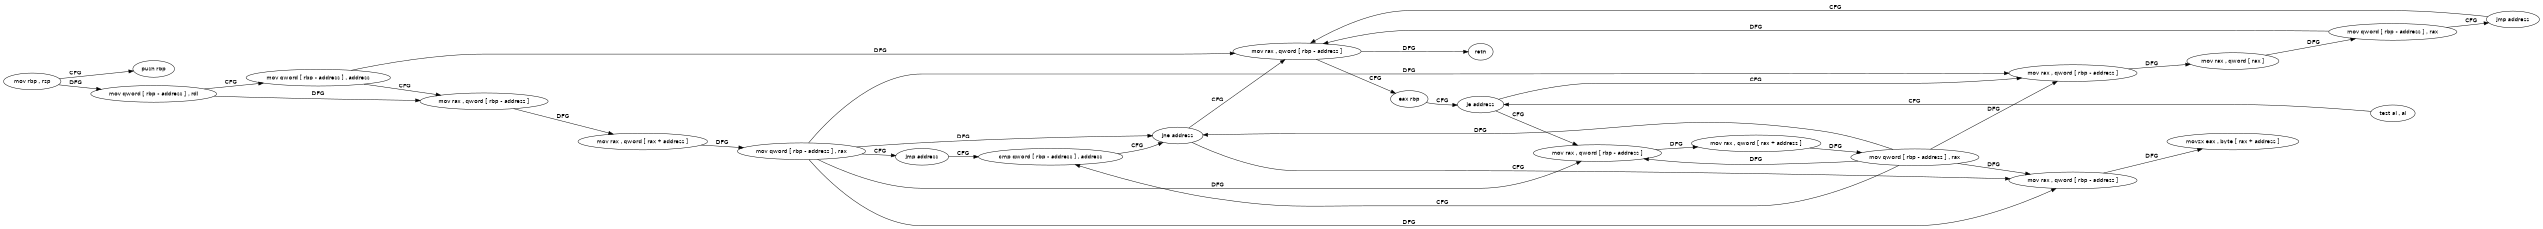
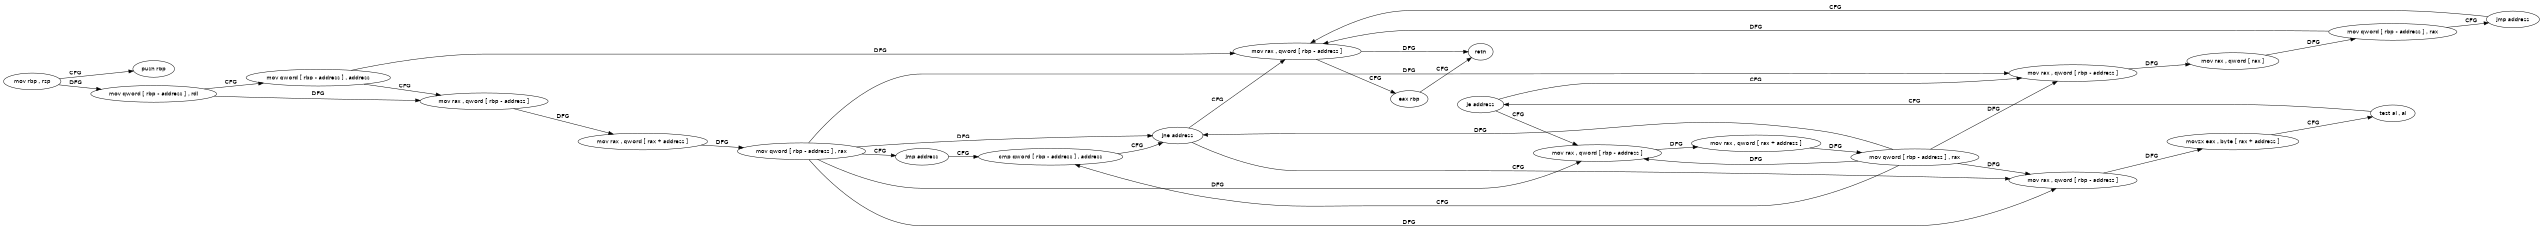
edge "eax rbp" -> "je address": now "eax rbp" -> "retn"
edge "movzx eax , byte [ rax + address ]" -> "test al , al": added, label "CFG"
